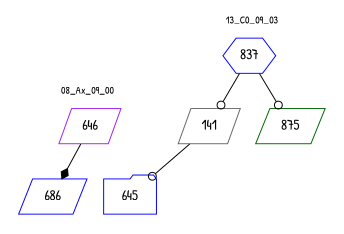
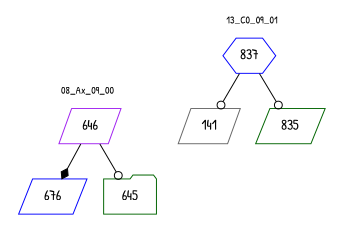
cluster "13_C0_09_03": label "13_C0_09_03" -> "13_C0_09_01"
node "875": label "875" -> "835"
edge "141" -> "645": now "646" -> "645"
node "686": label "686" -> "676"
node "645": color blue -> darkgreen
